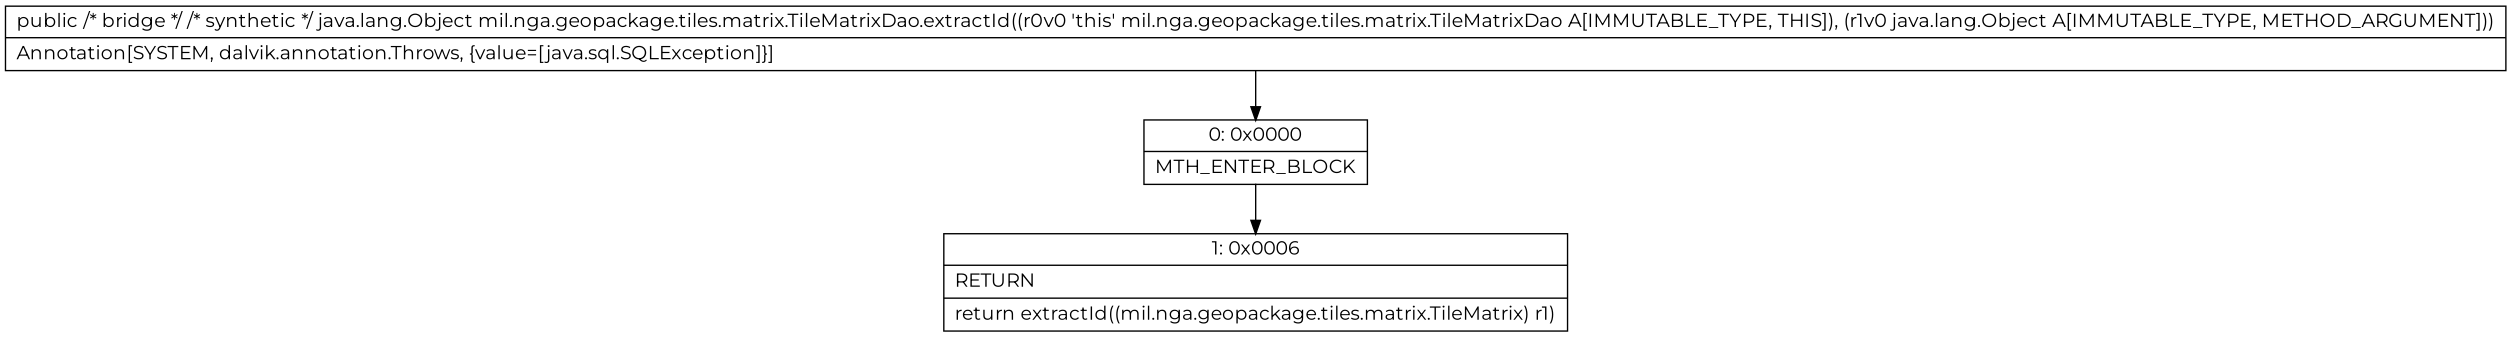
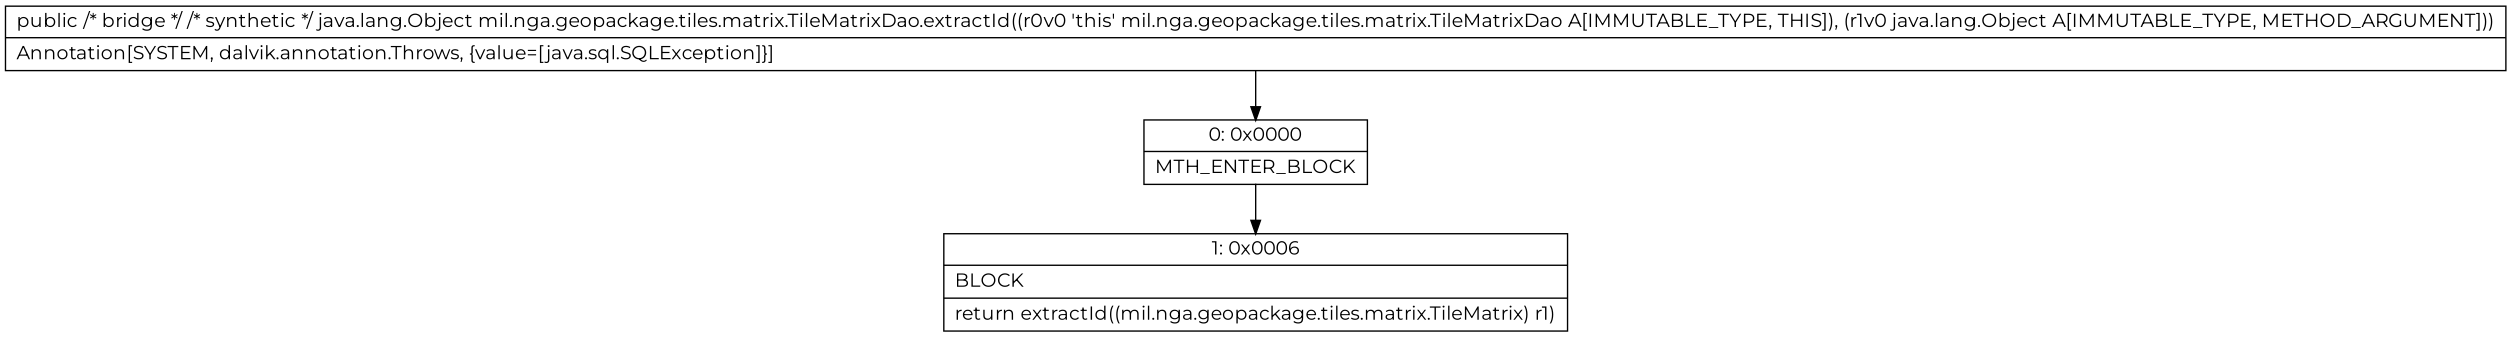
node "1: 0x0006": text "RETURN" -> "BLOCK"
